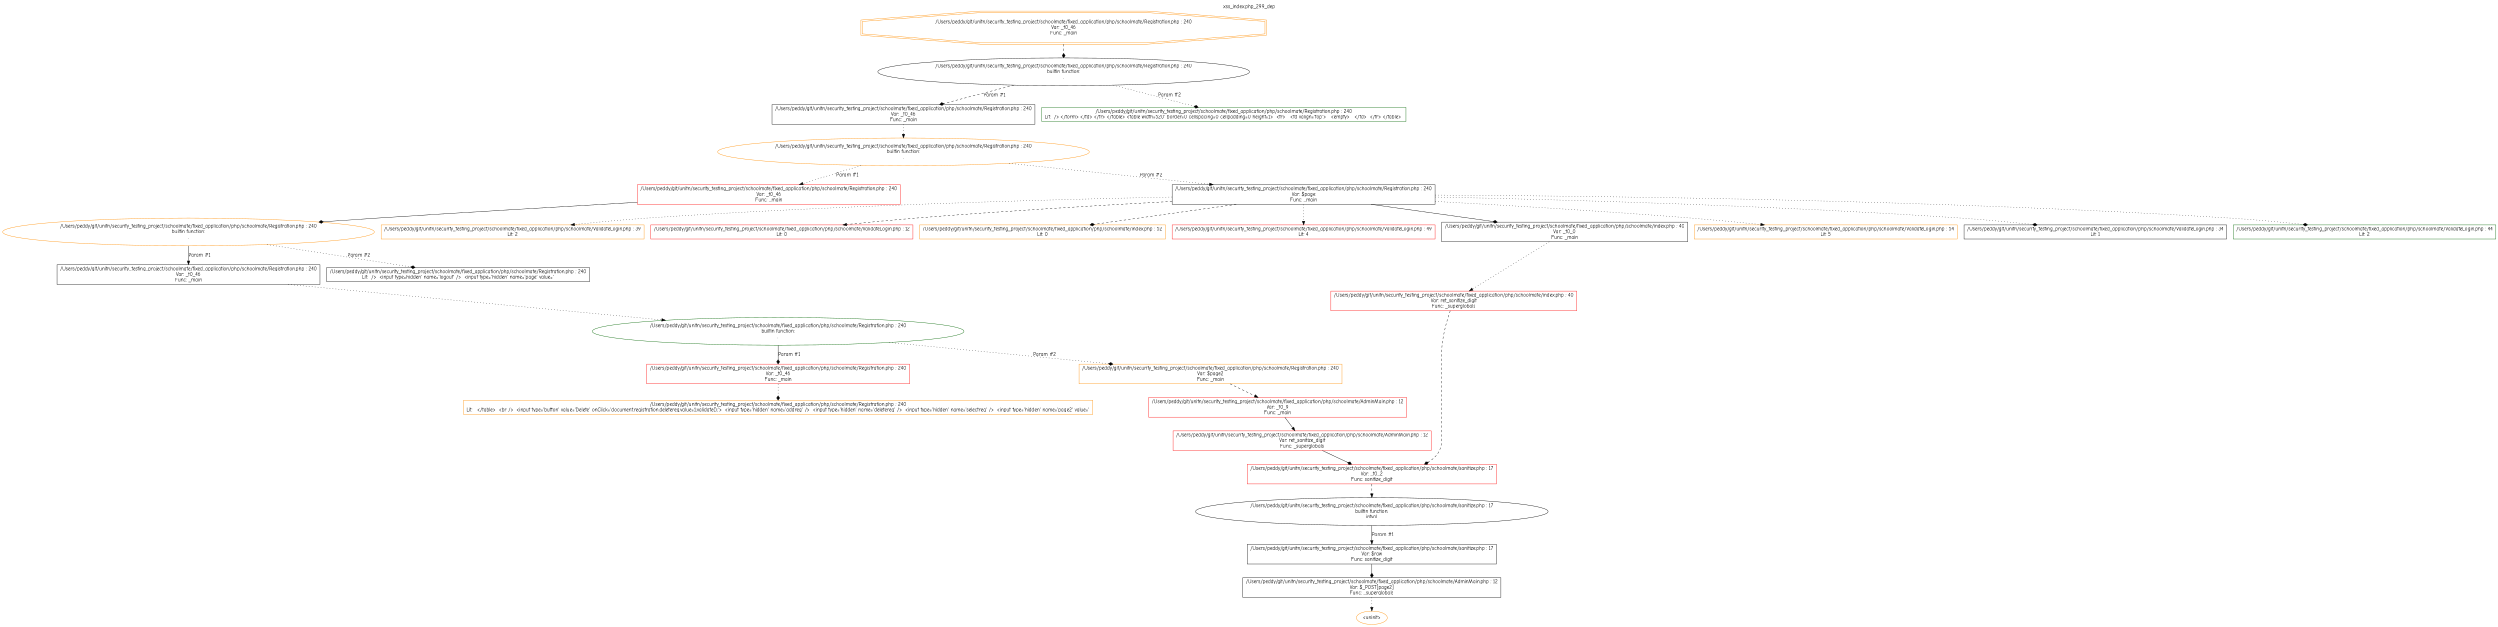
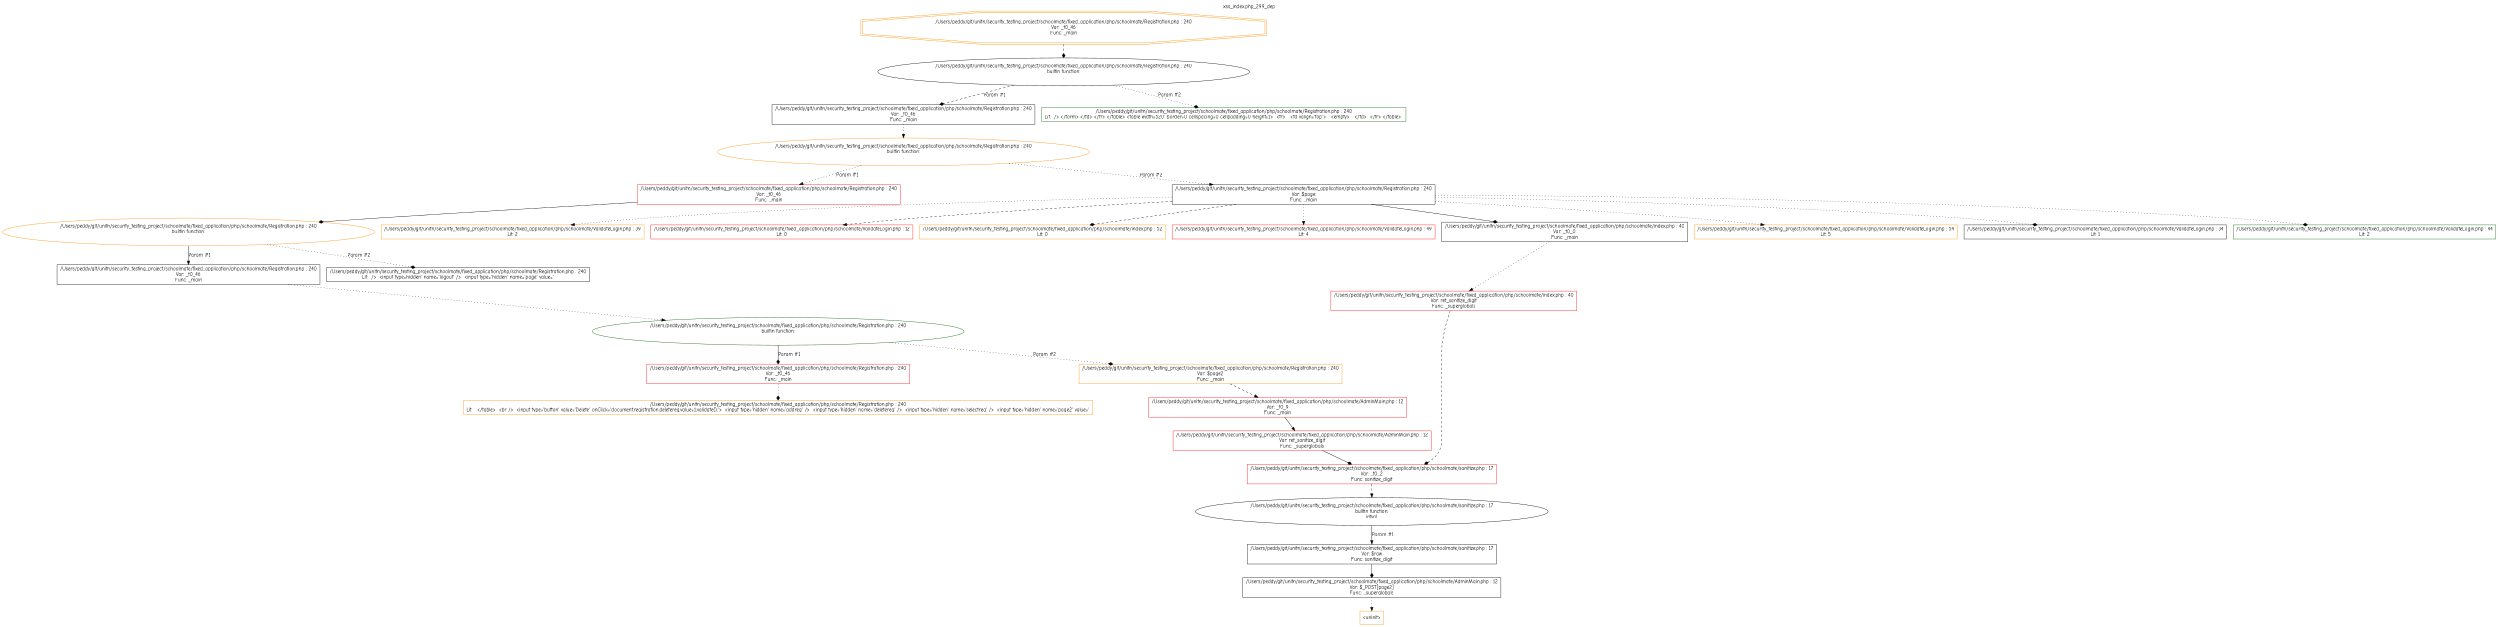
node "<uninit>": shape ellipse -> box
